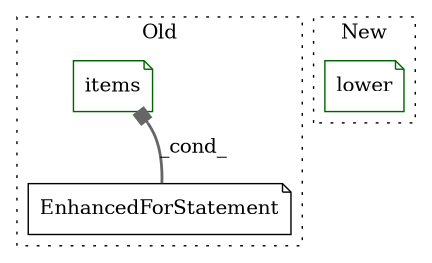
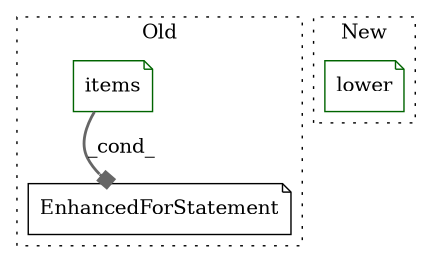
edge "EnhancedForStatement" -> "items": reversed
